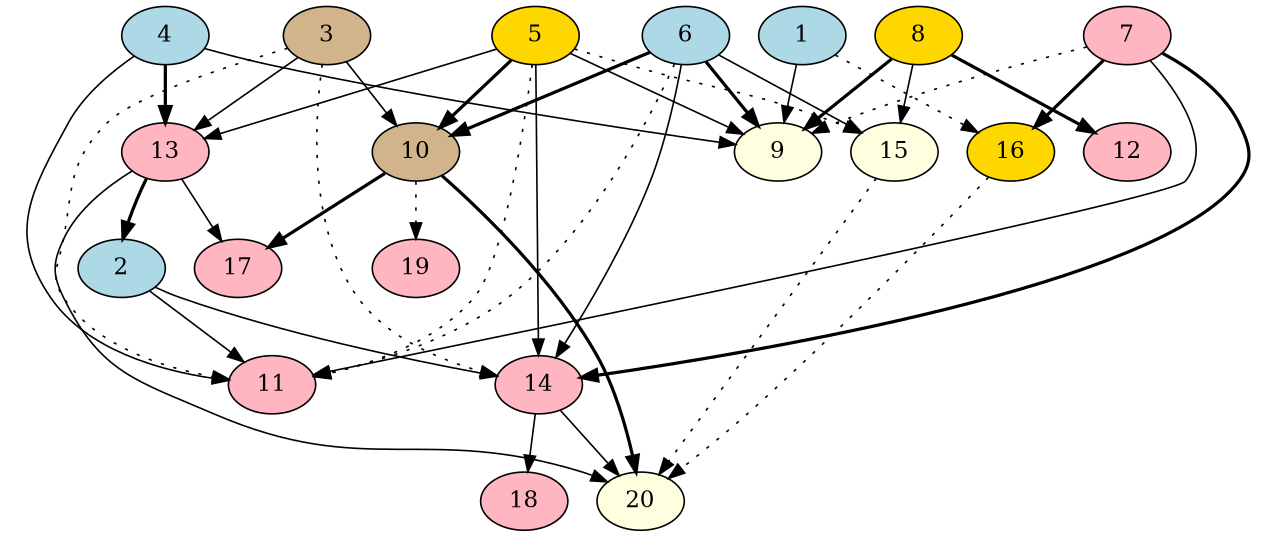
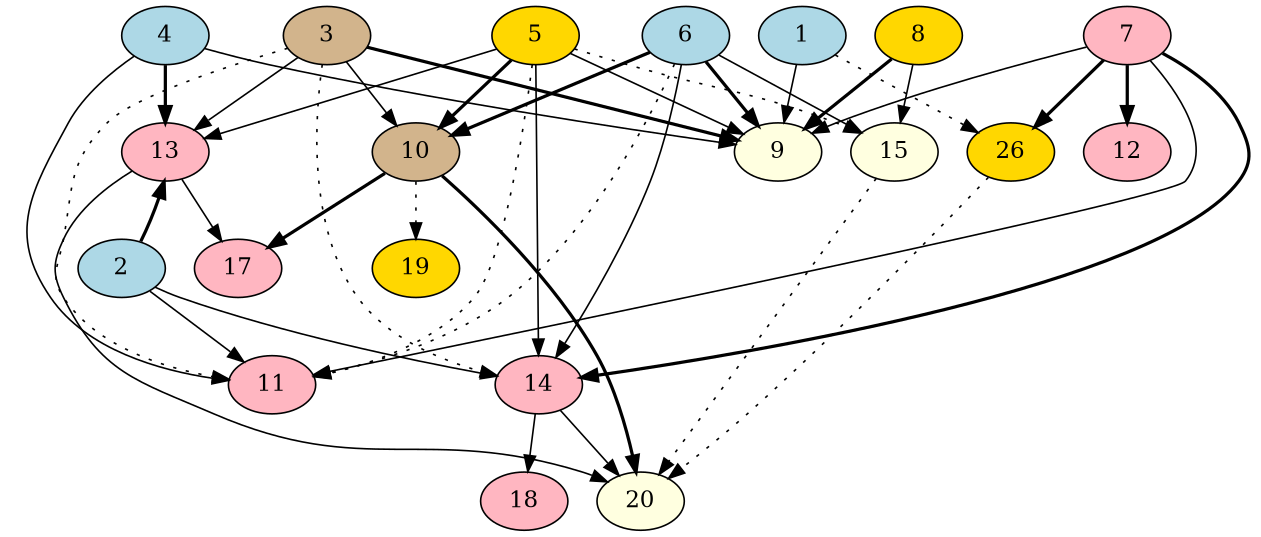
edge "7" -> "9": style dotted -> solid
edge "3" -> "9": added
edge "8" -> "12": now "7" -> "12"
node "16": label "16" -> "26"
edge "13" -> "2": reversed
node "19": fillcolor lightpink -> gold
